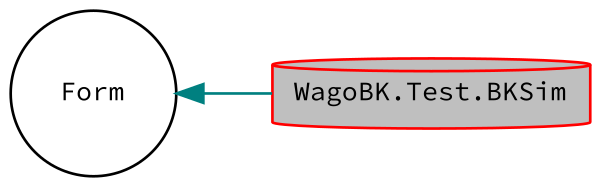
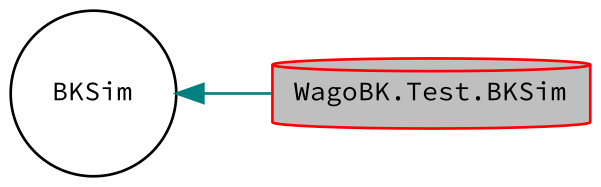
node "Form": label "Form" -> "BKSim"
